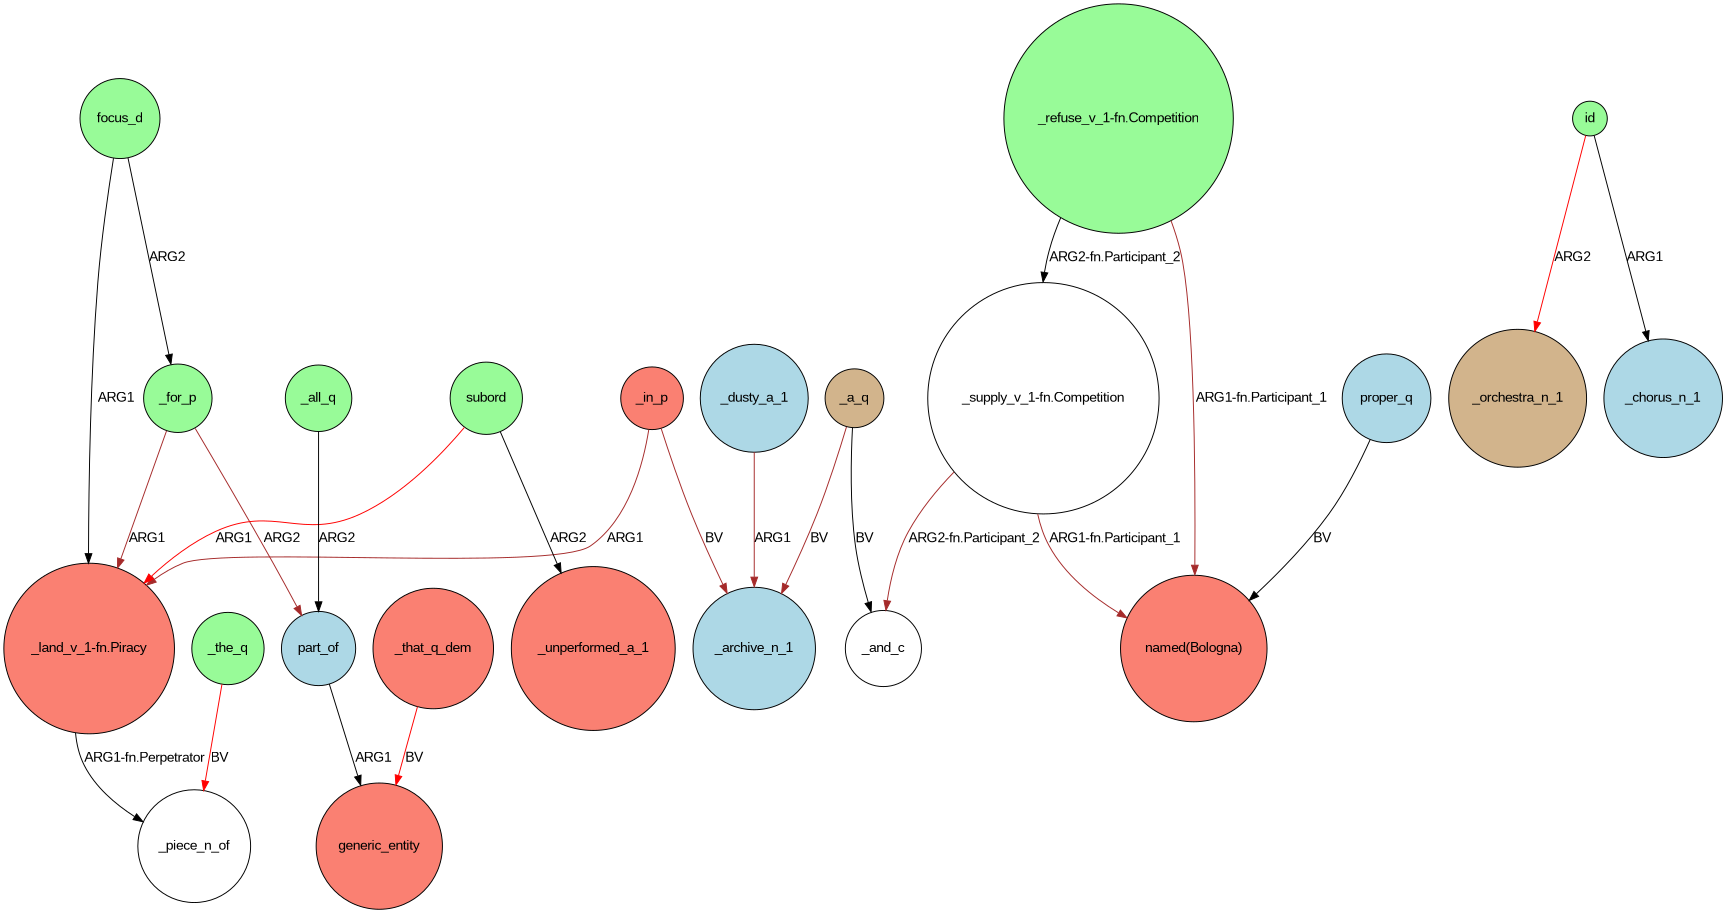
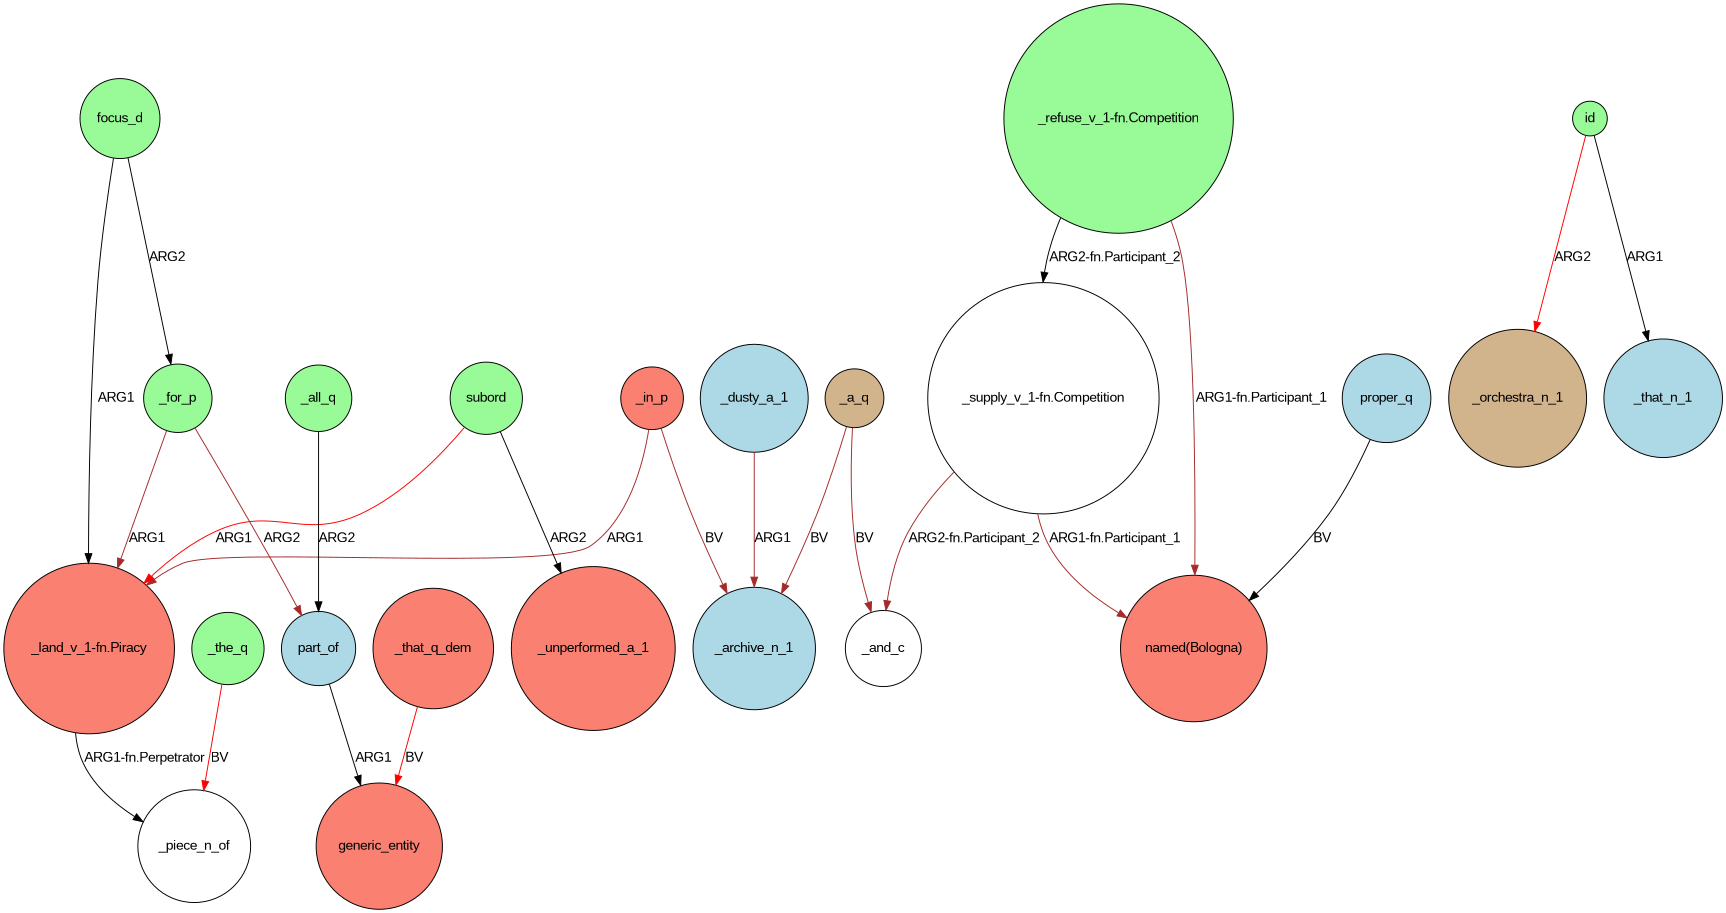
node "_chorus_n_1": label "_chorus_n_1" -> "_that_n_1"
edge "_a_q" -> "_and_c": color black -> brown
